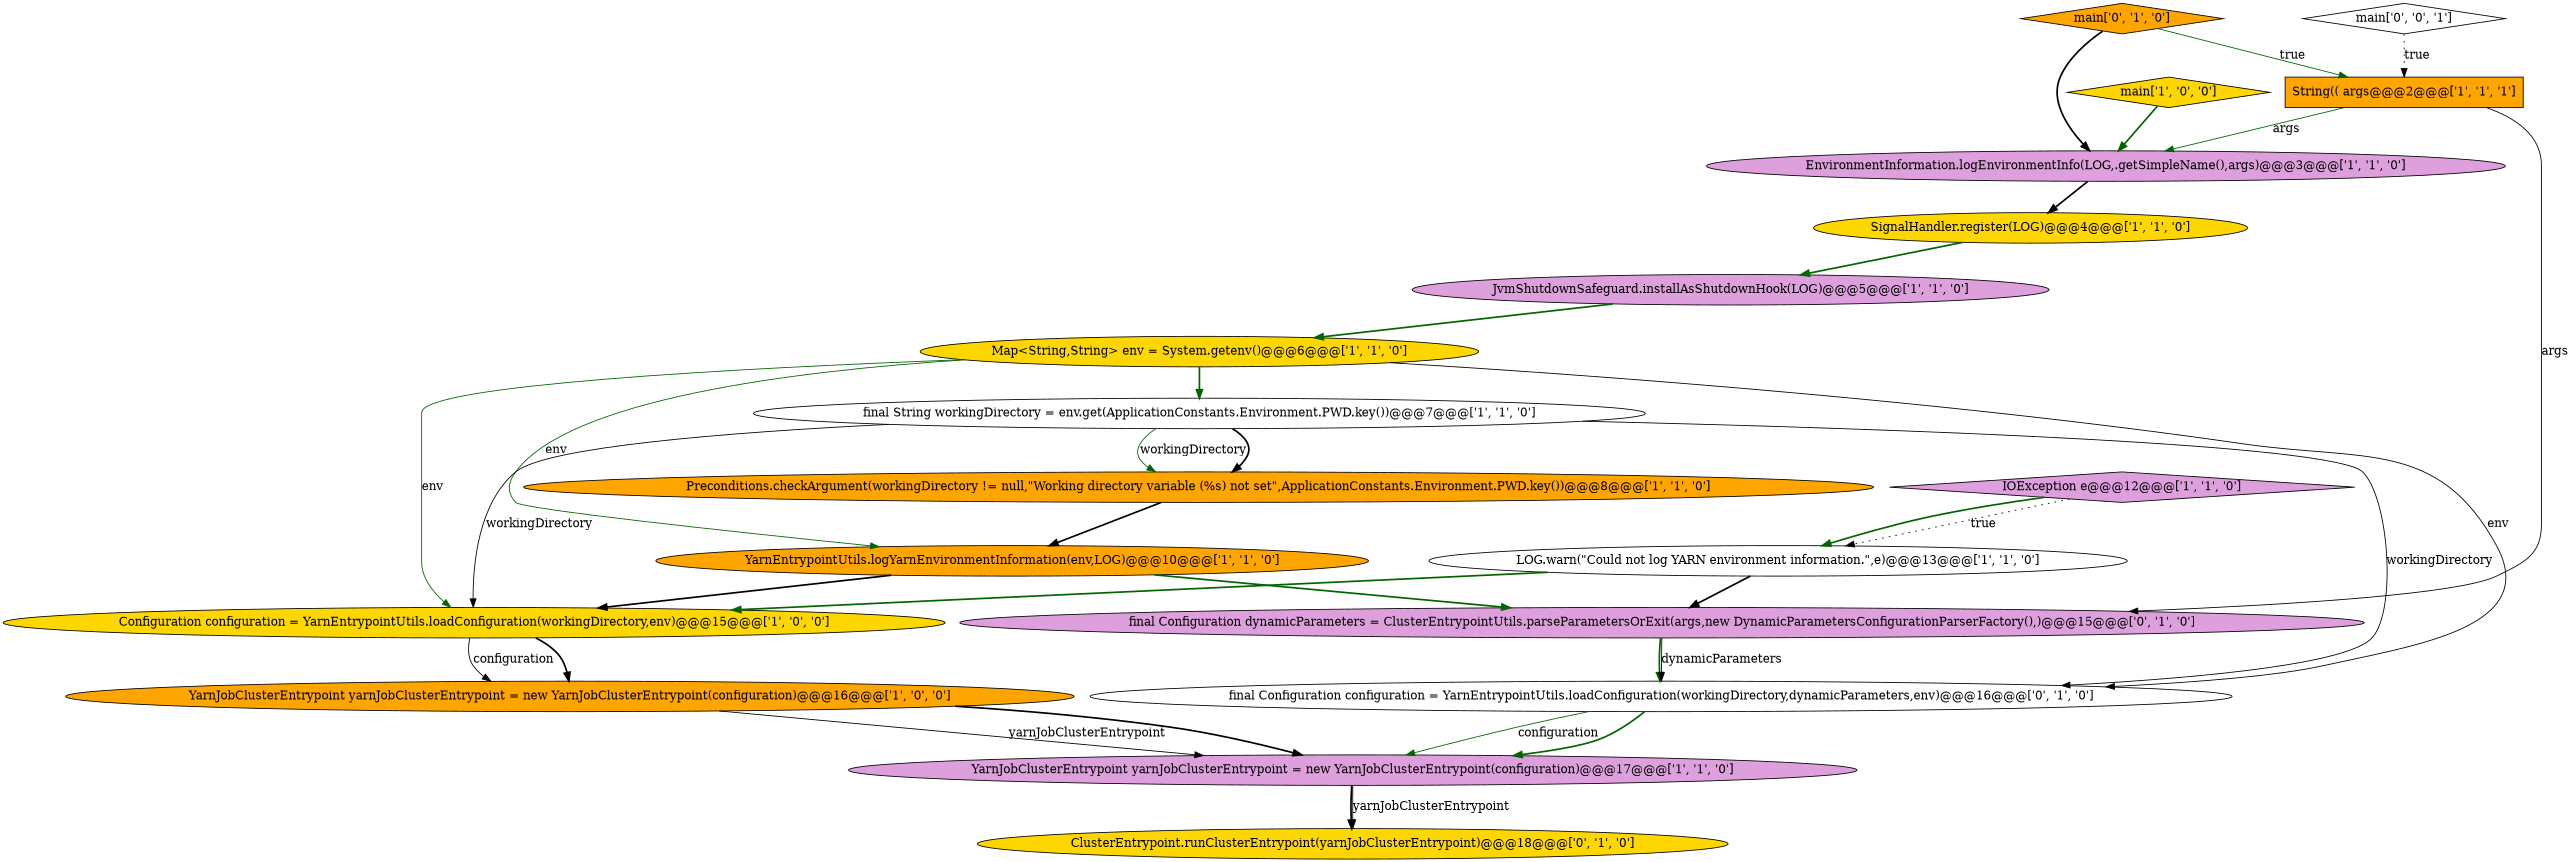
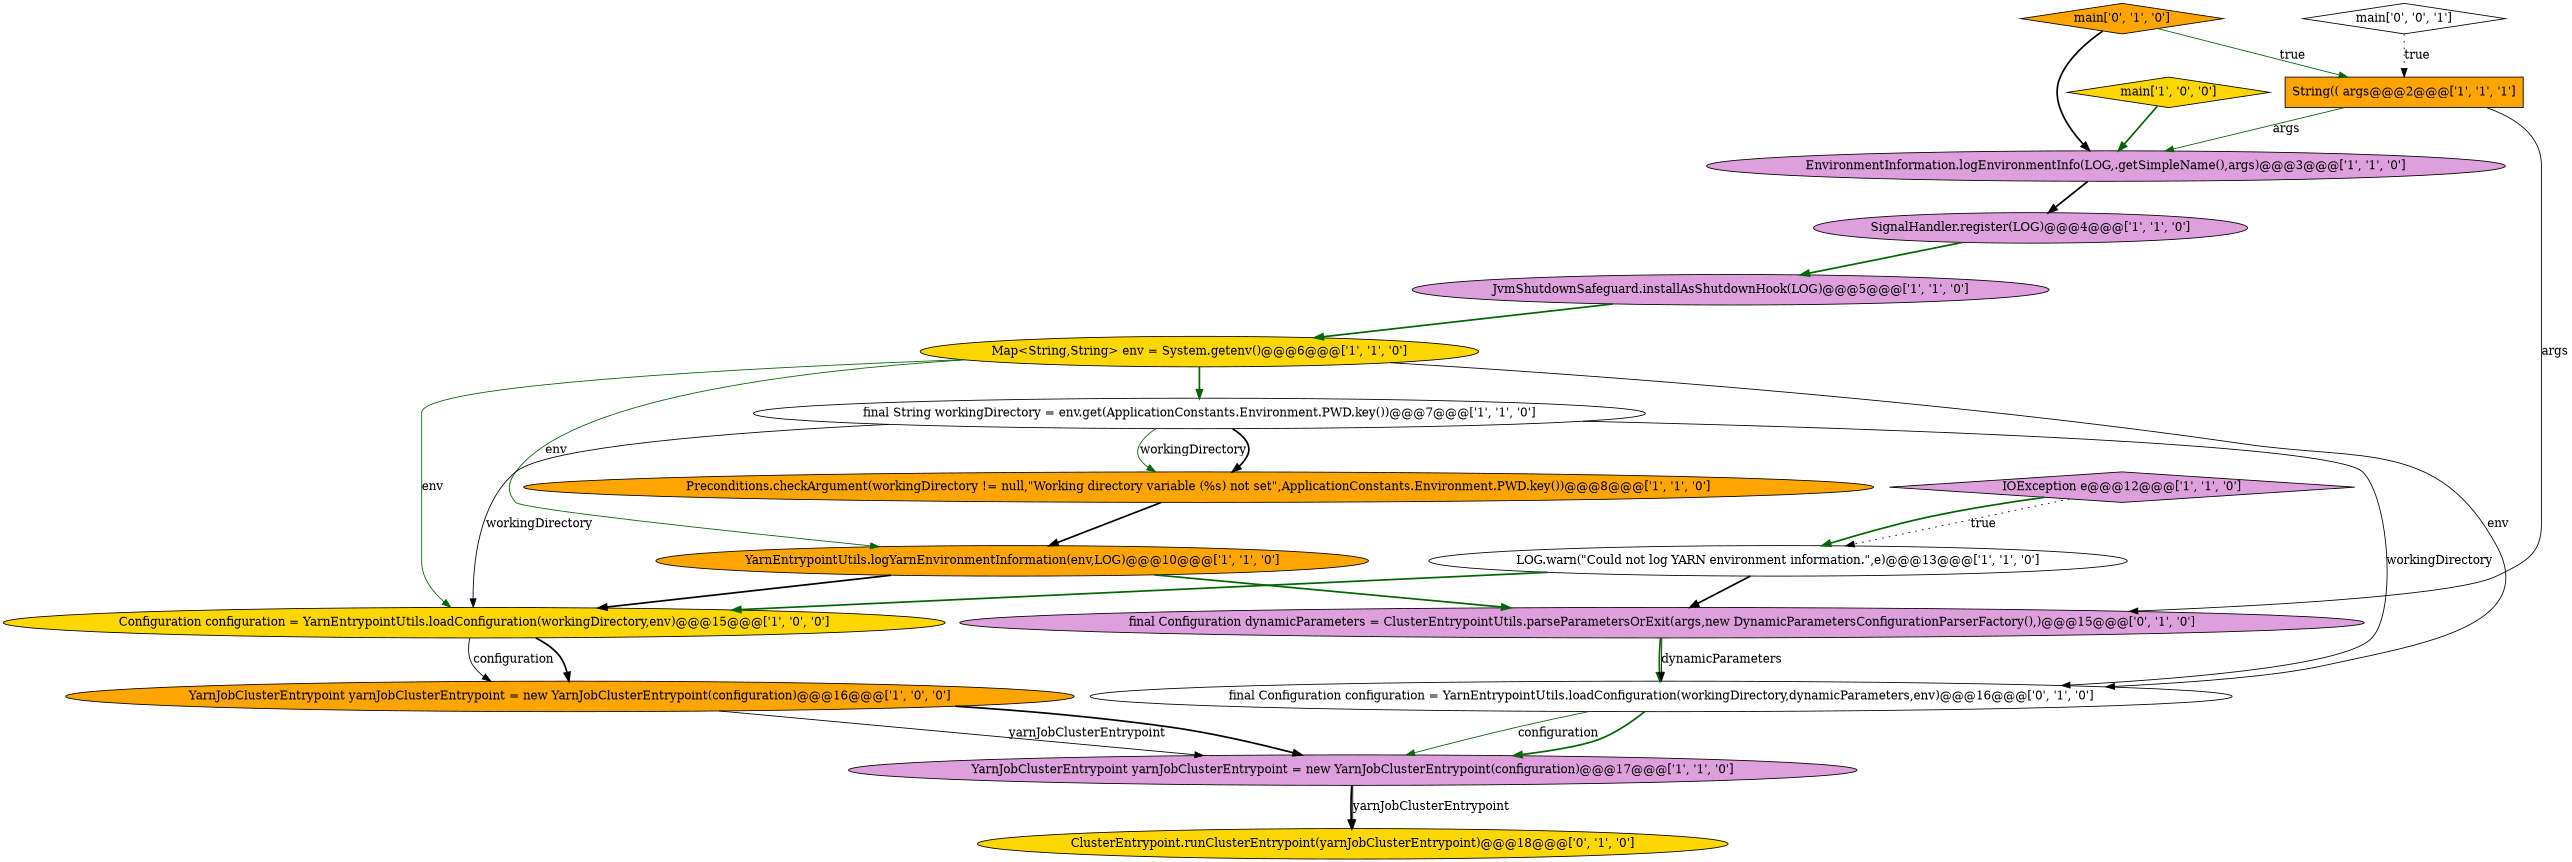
node "SignalHandler.register(LOG)@@@4@@@['1', '1', '0']": fillcolor gold -> plum
